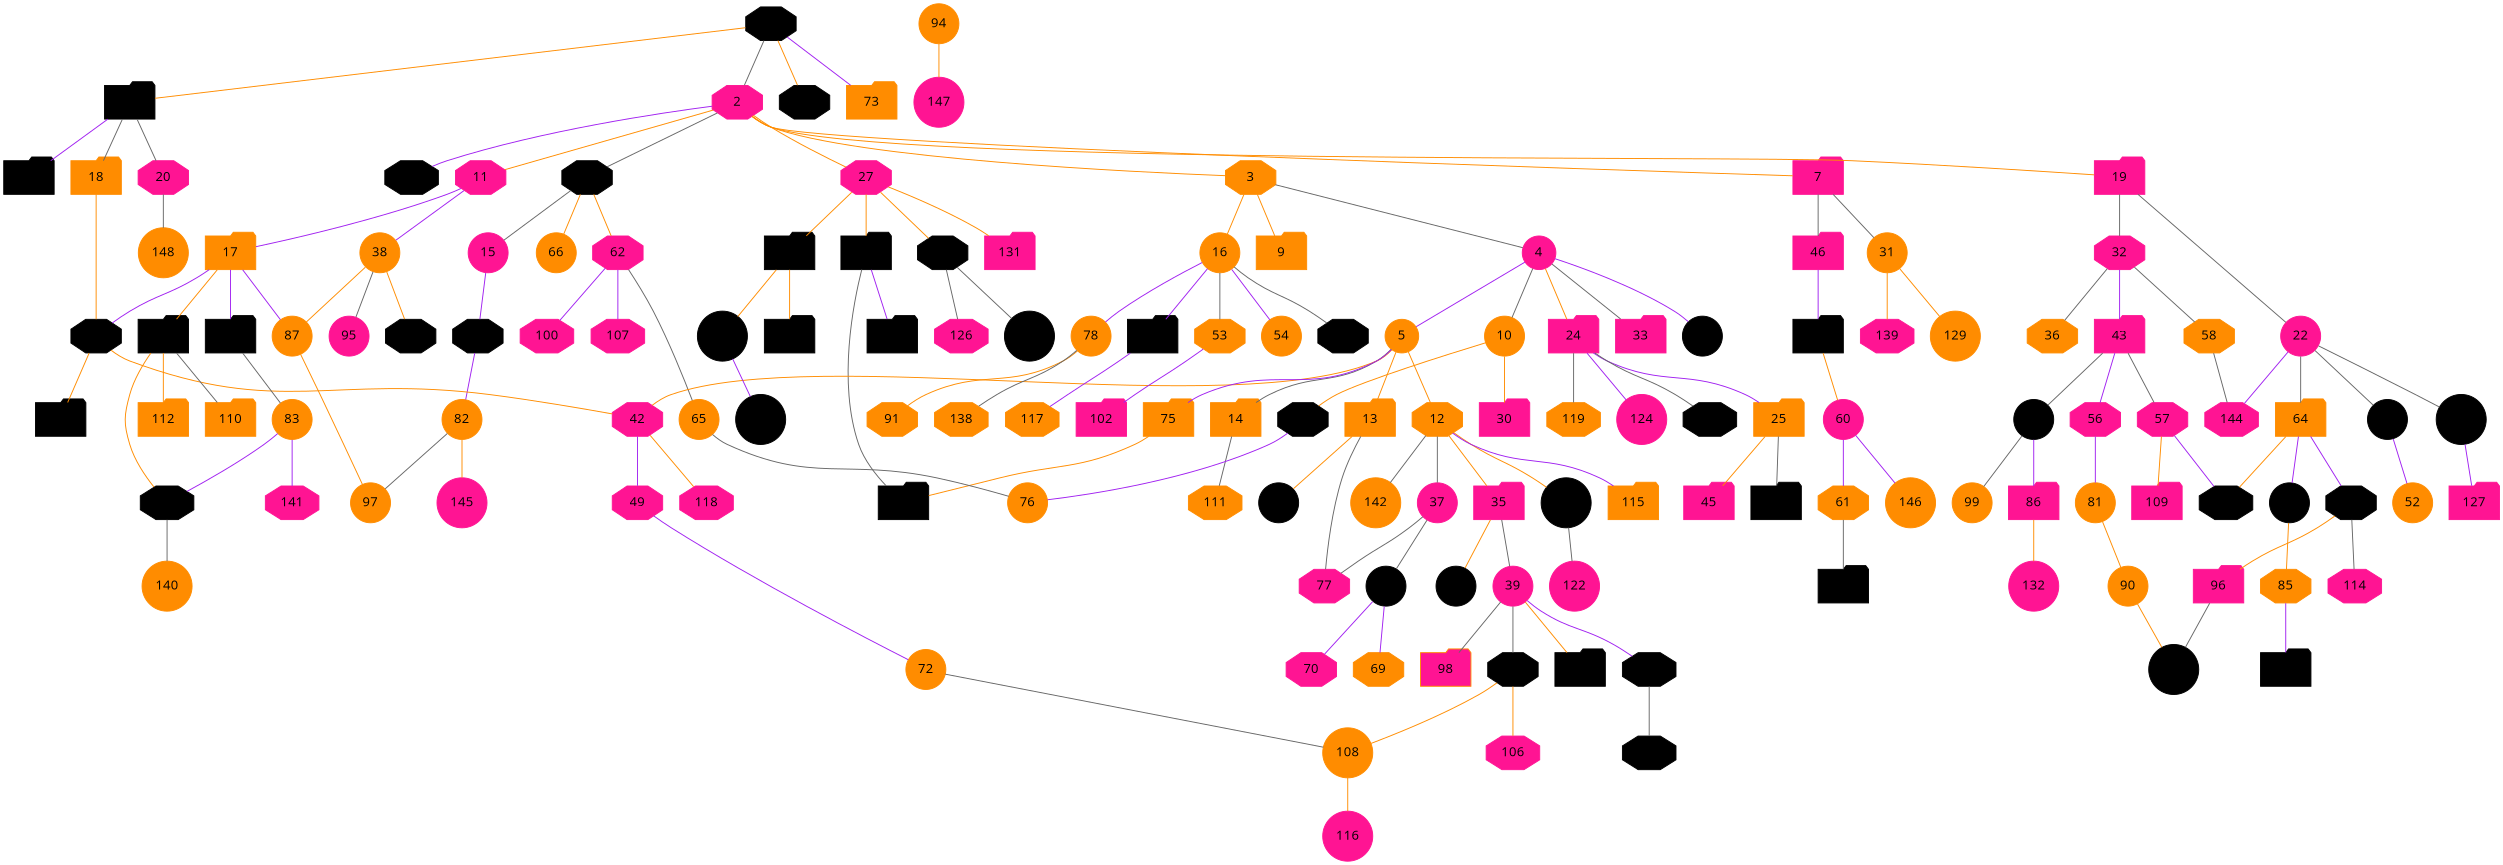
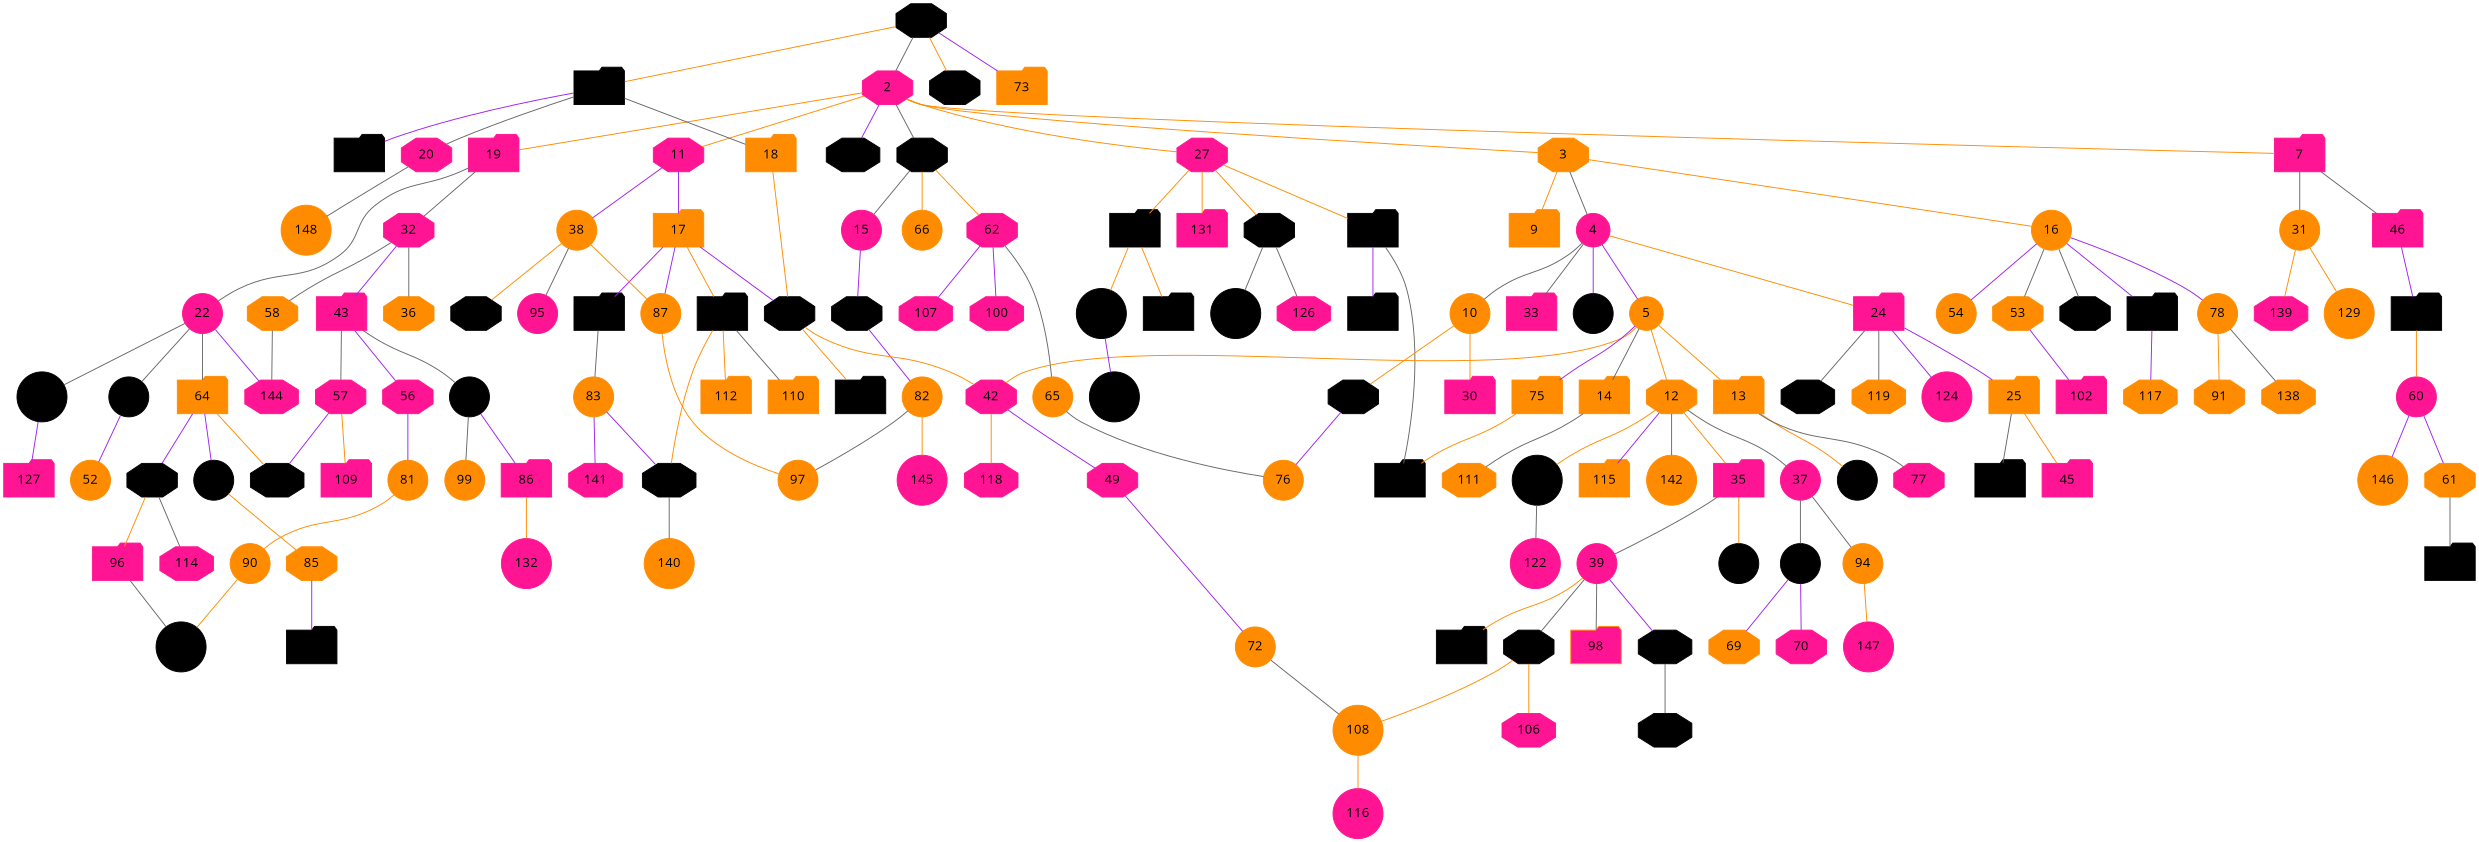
edge "37" -- "77": now "37" -- "94"
